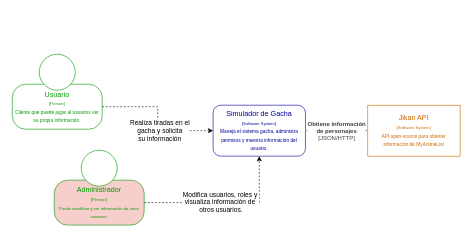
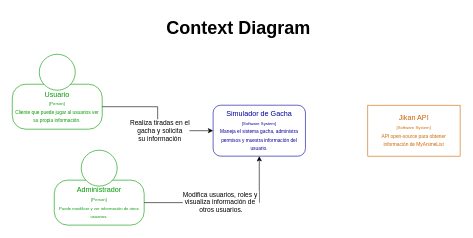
node "Context Diagram": added
edge "Usuario [Person] Cliente que puede jugar al usuarios ver su propia información." -> "Simulador de Gacha [Software System] Maneja el sistema gacha, administra permisos y muestra información del usuario.": style dashed -> solid
edge "Simulador de Gacha [Software System] Maneja el sistema gacha, administra permisos y muestra información del usuario." -> "Jikan API [Software System] API open-source para obtener información de MyAnimeList": removed, label "Obtiene información de personajes [JSON/HTTP]"
edge "Administrador [Person] Puede modificar y ver información de otros usuarios." -> "Simulador de Gacha [Software System] Maneja el sistema gacha, administra permisos y muestra información del usuario.": style dashed -> solid
node "Administrador [Person] Puede modificar y ver información de otros usuarios.": fillcolor #f8cecc -> #ffffff
